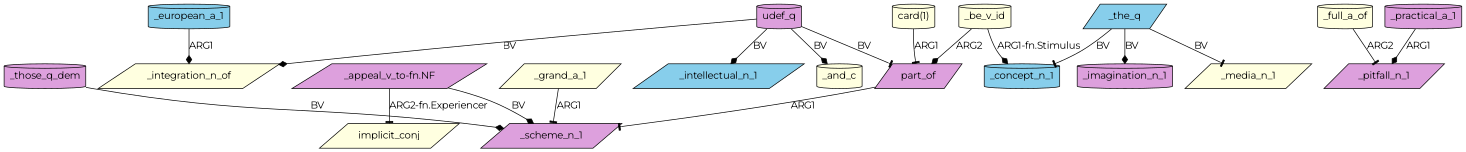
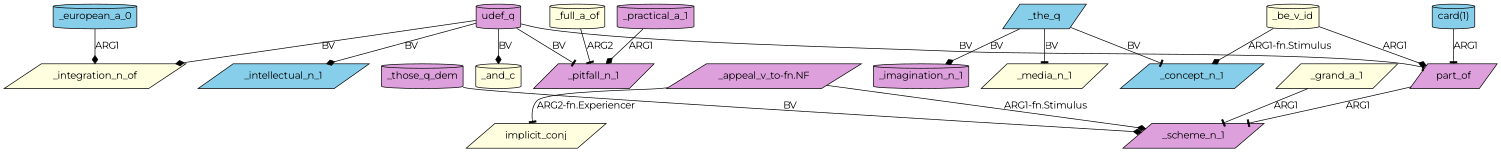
node "_european_a_1": label "_european_a_1" -> "_european_a_0"
node "card(1)": fillcolor lightyellow -> skyblue
edge "udef_q" -> "_pitfall_n_1": added, label "BV"
edge "_be_v_id" -> "part_of": label "ARG2" -> "ARG1"
node "_concept_n_1": shape cylinder -> parallelogram
edge "_appeal_v_to-fn.NF" -> "_scheme_n_1": label "BV" -> "ARG1-fn.Stimulus"
